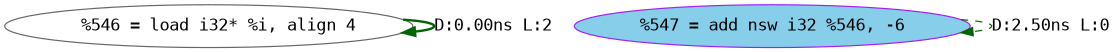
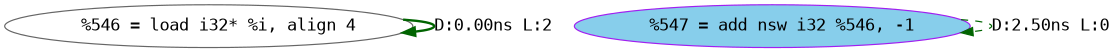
node "%547 = add nsw i32 %546, -6": label "%547 = add nsw i32 %546, -6" -> "%547 = add nsw i32 %546, -1"
